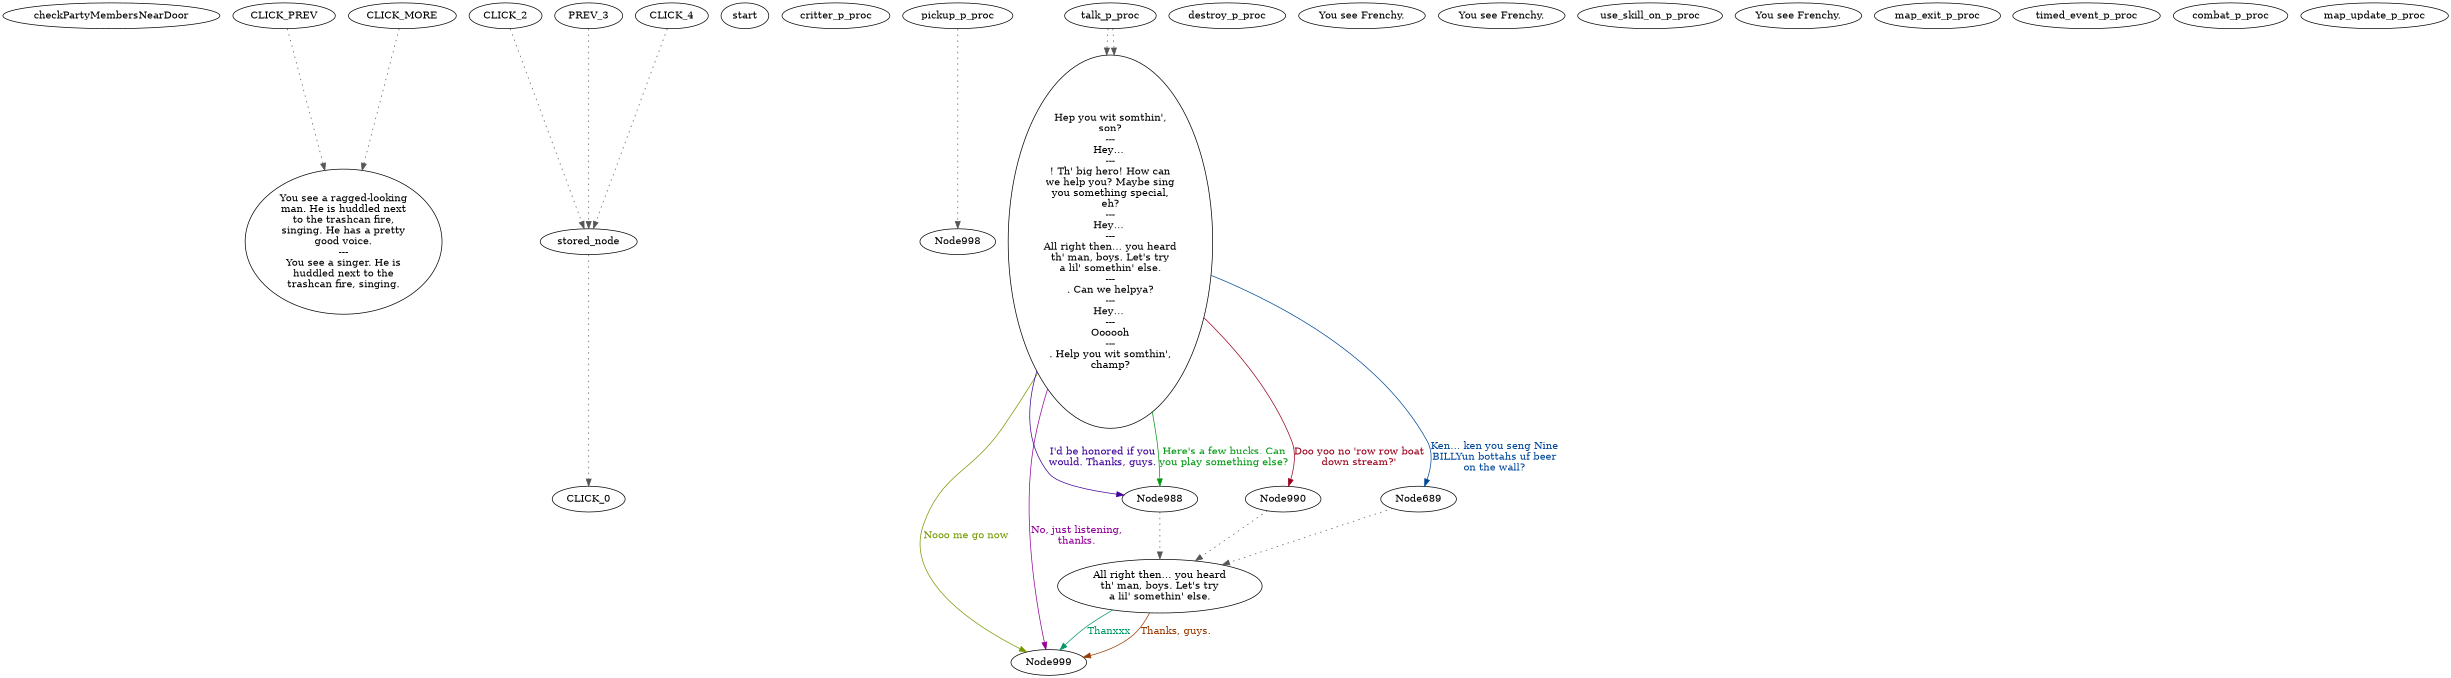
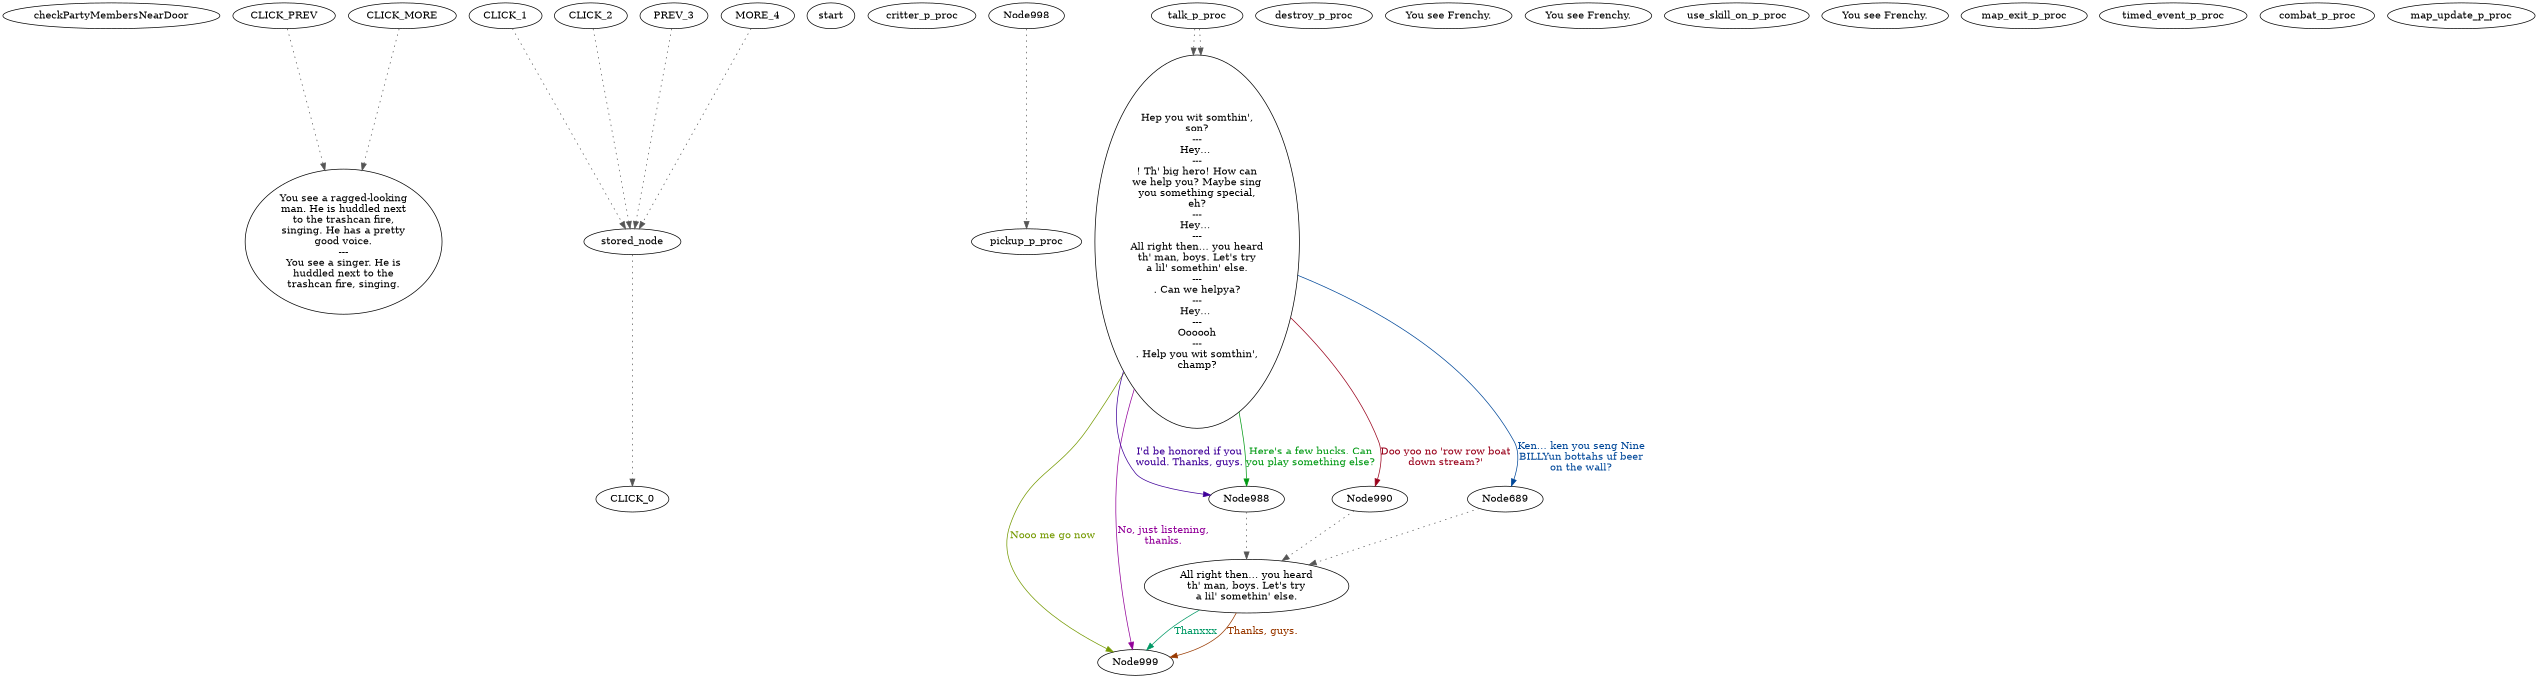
node "CLICK_1": added
node "CLICK_4": label "CLICK_4" -> "MORE_4"
edge "pickup_p_proc" -> "Node998": reversed
